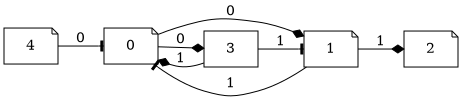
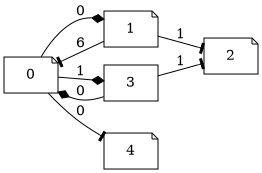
edge "0" -> "3": label "0" -> "1"
edge "4" -> "0": reversed
edge "3" -> "1": now "3" -> "2"
edge "1" -> "2": arrowhead diamond -> tee
edge "3" -> "0": label "1" -> "0"
edge "1" -> "0": label "1" -> "6"
